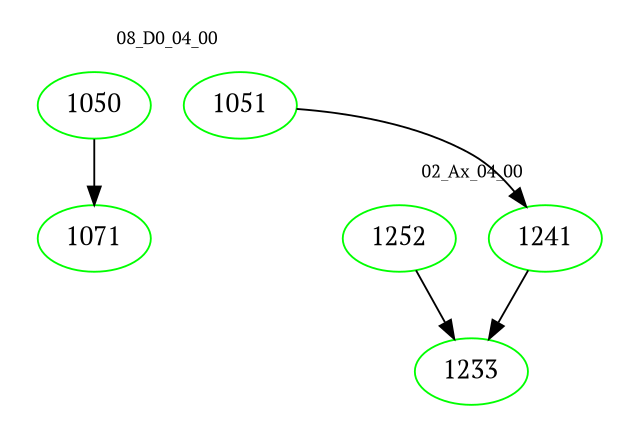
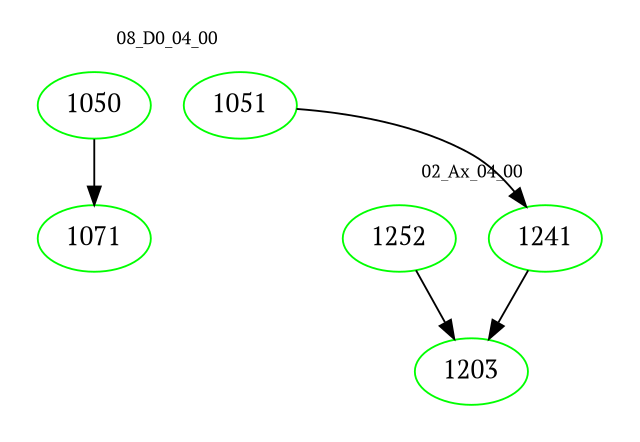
node "1233": label "1233" -> "1203"
